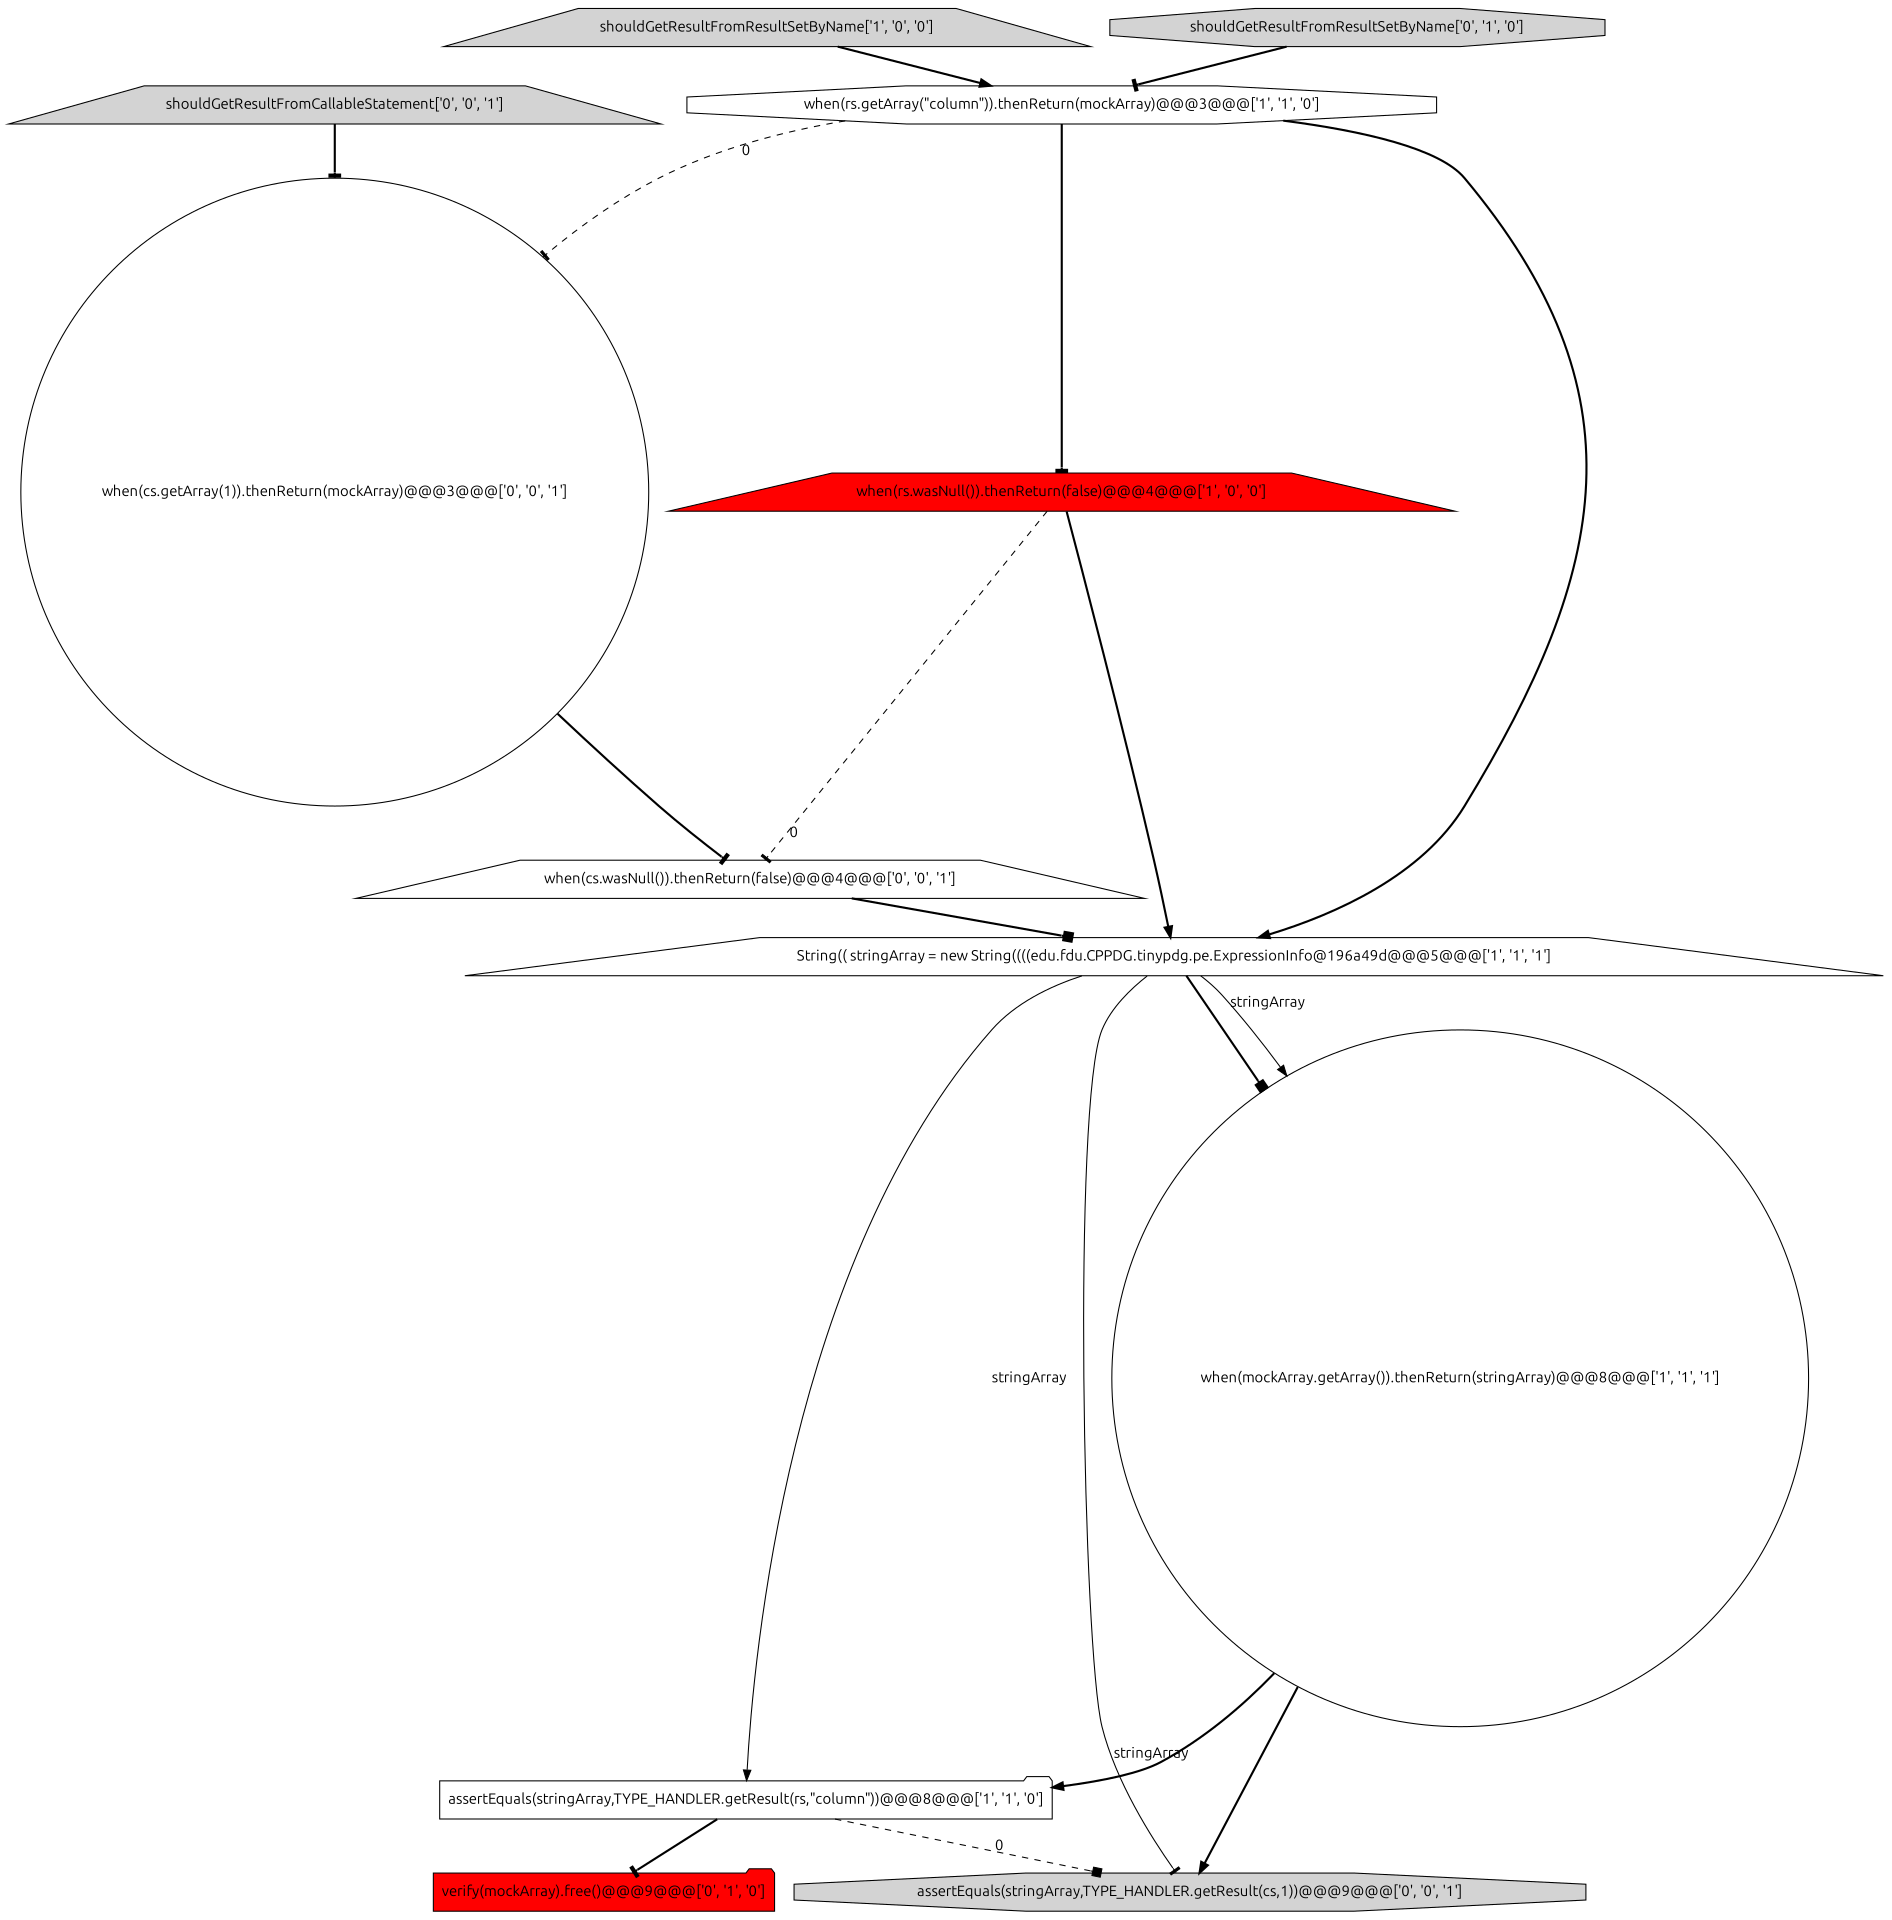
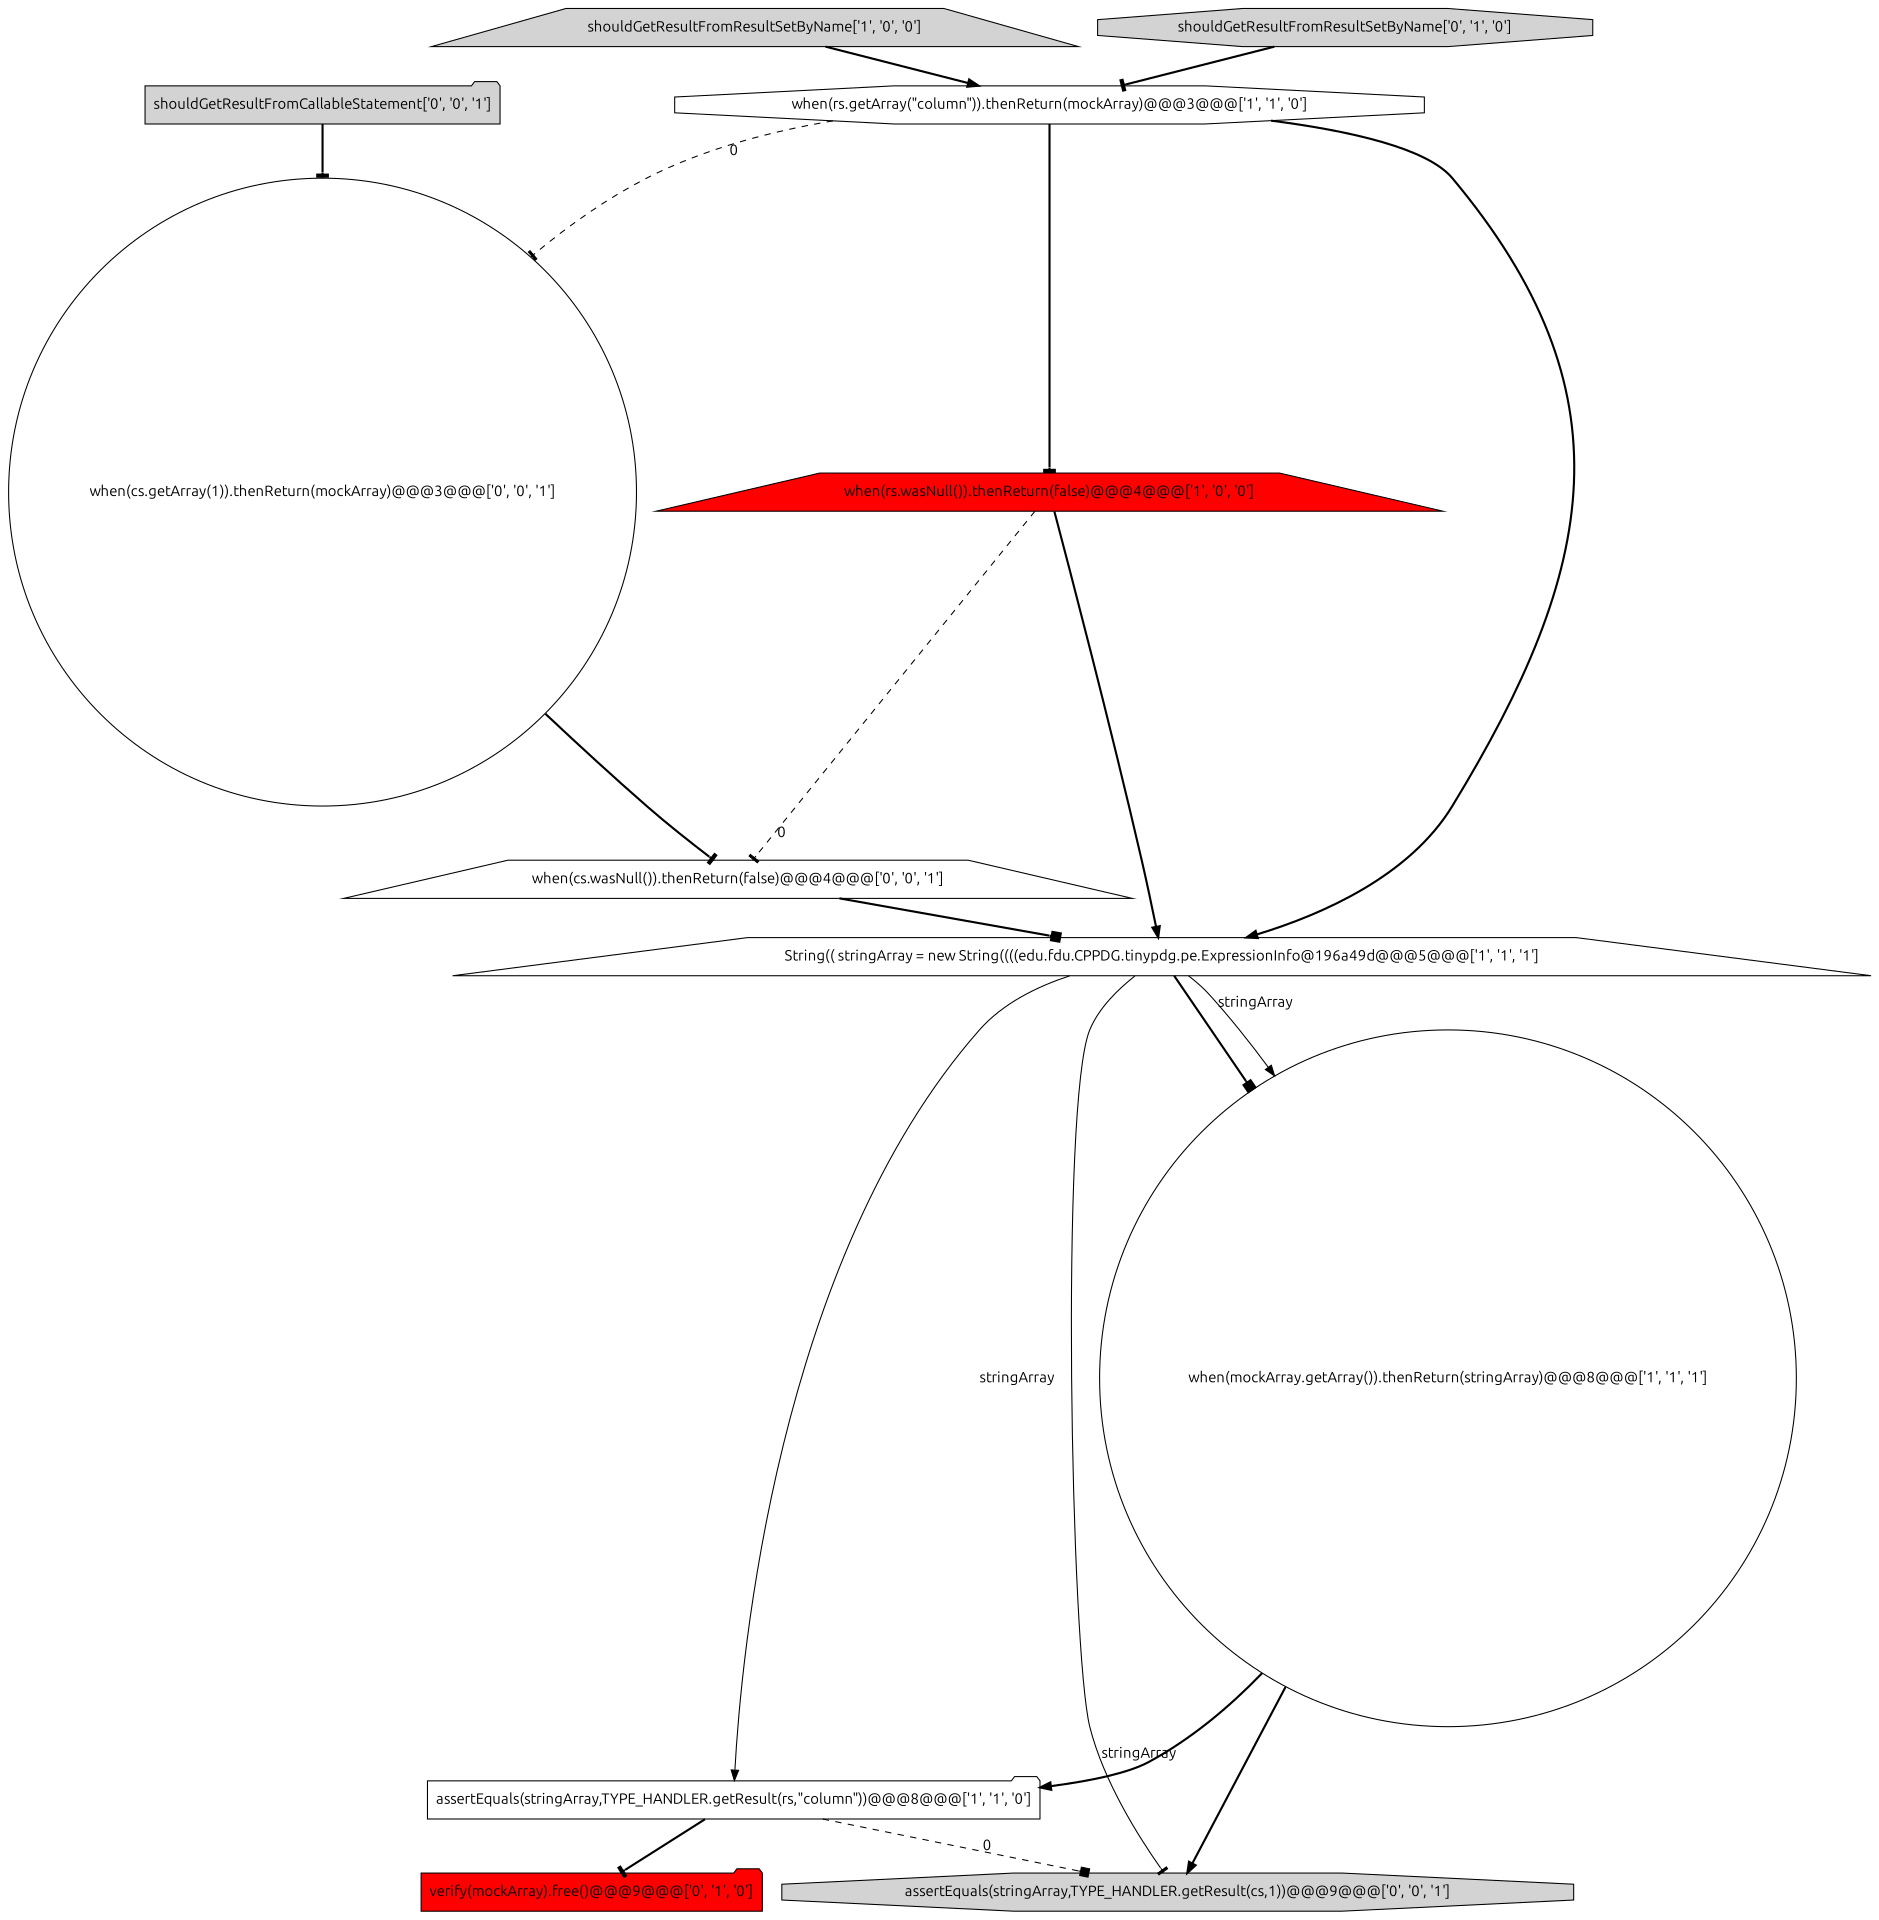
node "shouldGetResultFromCallableStatement['0', '0', '1']": shape trapezium -> folder
